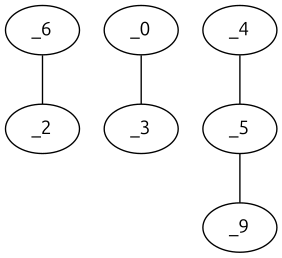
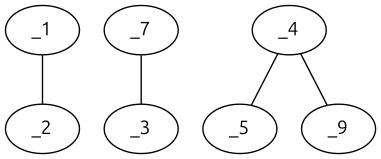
node "_6": label "_6" -> "_1"
node "_0": label "_0" -> "_7"
edge "_5" -- "_9": now "_4" -- "_9"
